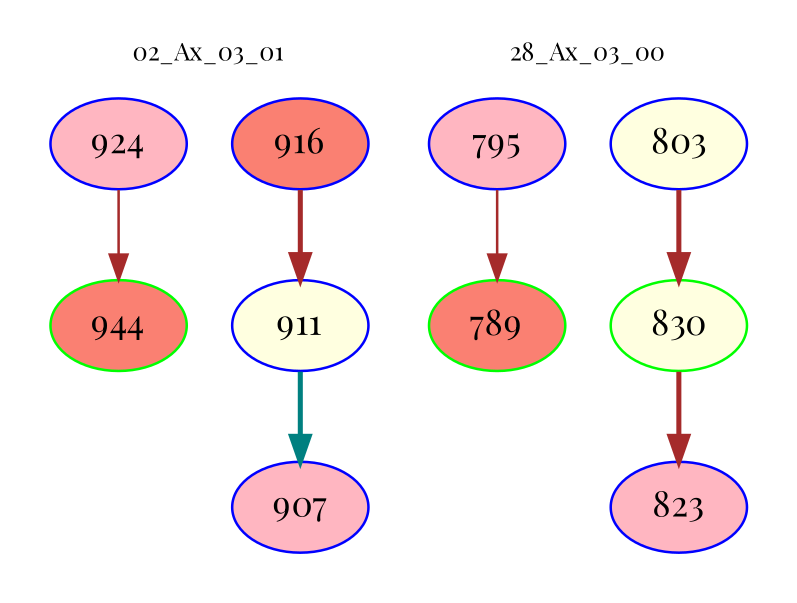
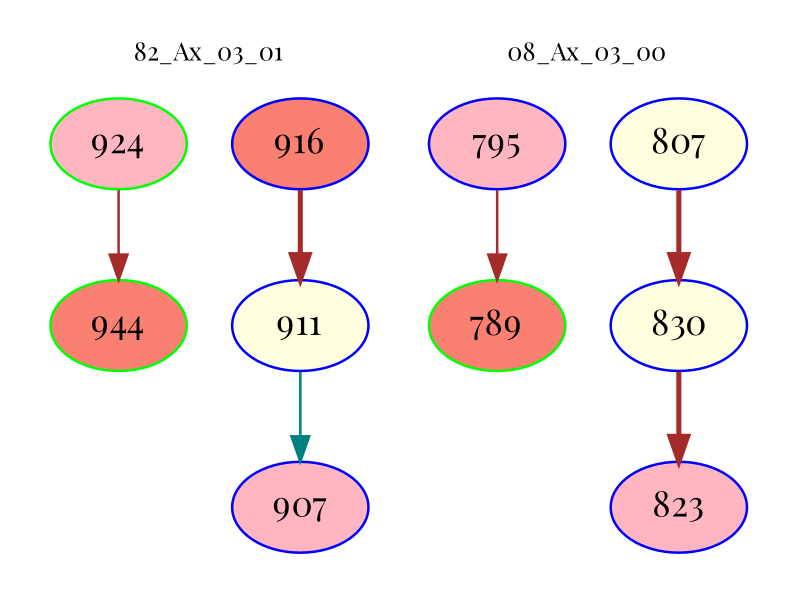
cluster "02_Ax_03_01": label "02_Ax_03_01" -> "82_Ax_03_01"
cluster "28_Ax_03_00": label "28_Ax_03_00" -> "08_Ax_03_00"
node "924": color blue -> green
node "803": label "803" -> "807"
node "830": color green -> blue
edge "911" -> "907": style bold -> solid
